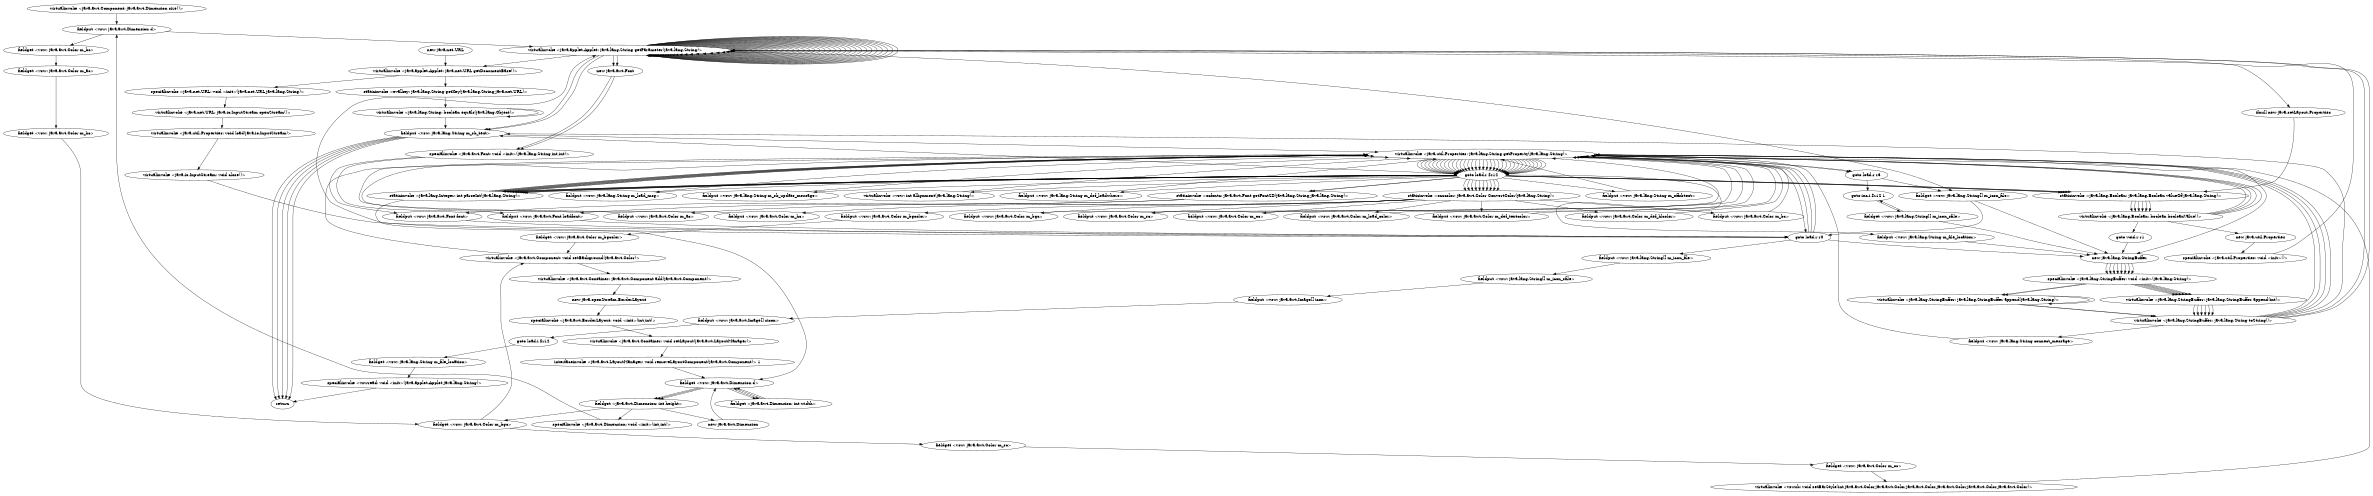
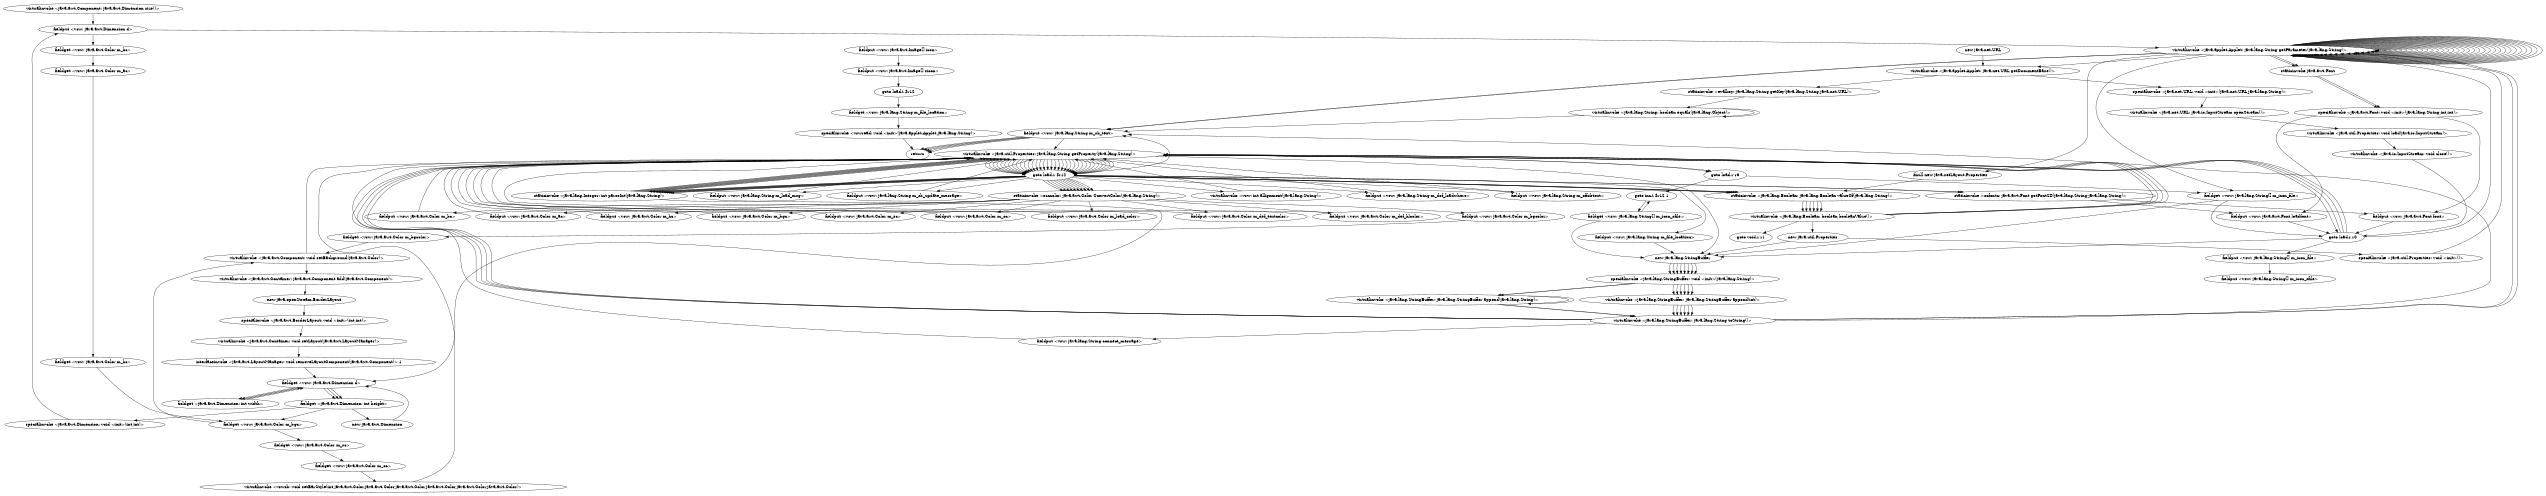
node "new java.awt.Font": label "new java.awt.Font" -> "staticinvoke java.awt.Font"
edge "goto void.r r1" -> "new java.lang.StringBuffer": now "new java.util.Properties" -> "new java.lang.StringBuffer"
edge "fieldput <vsw: java.lang.String[] m_icon_sfile>" -> "fieldput <vsw: java.awt.Image[] icon>": removed
